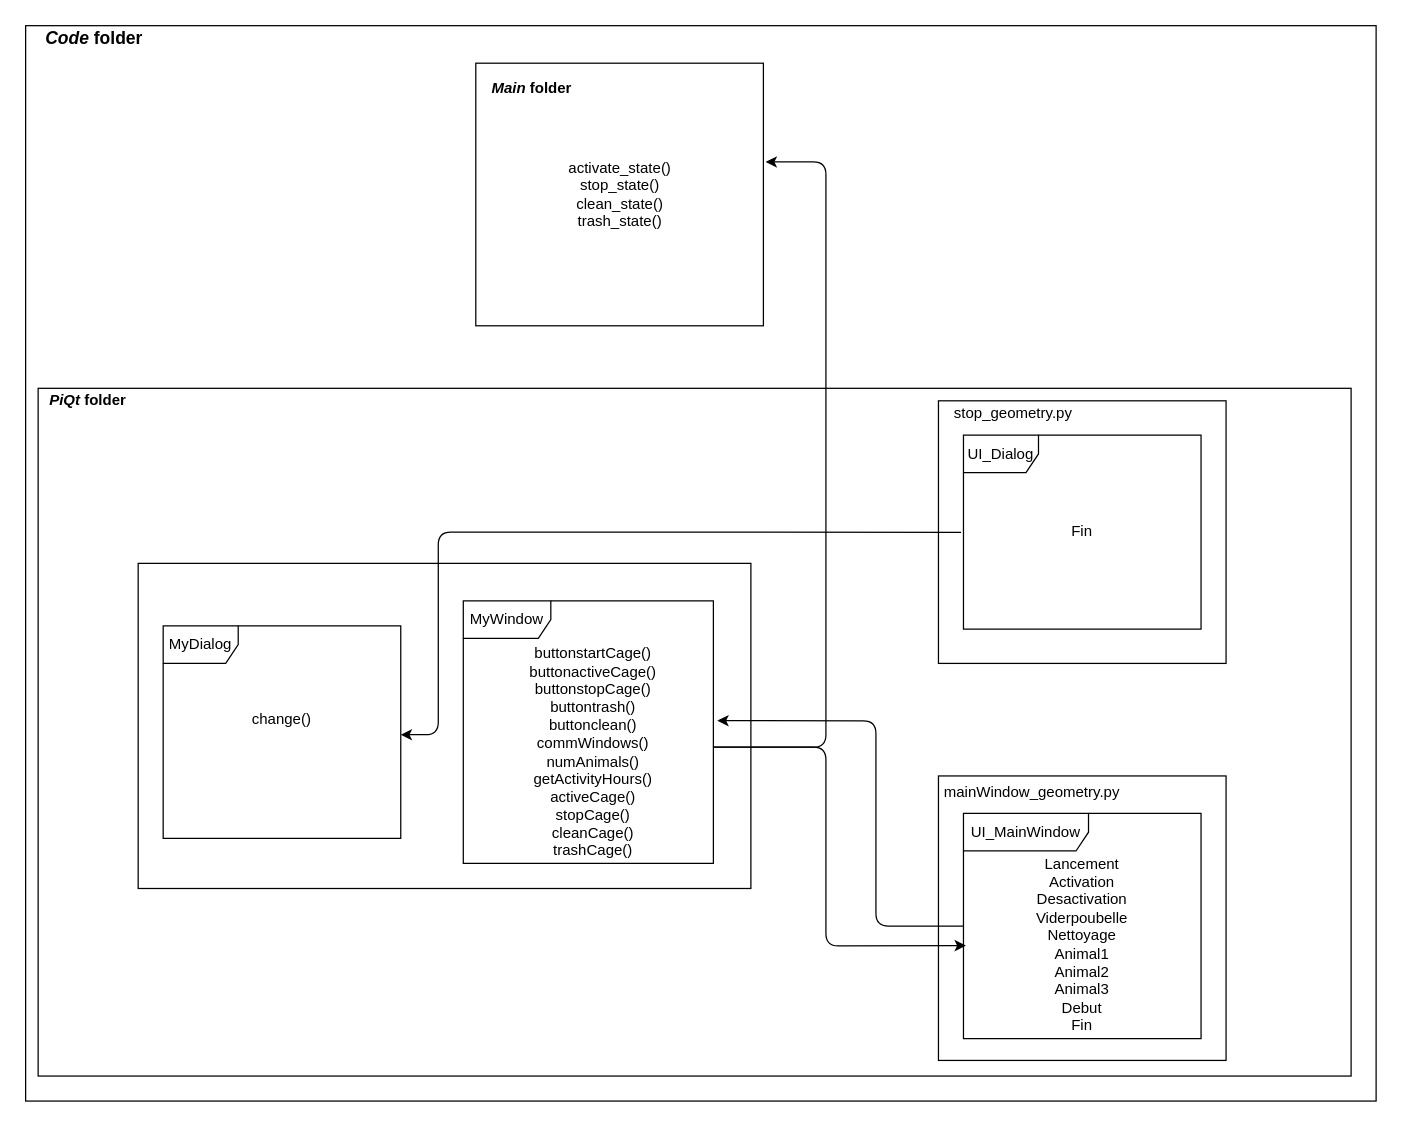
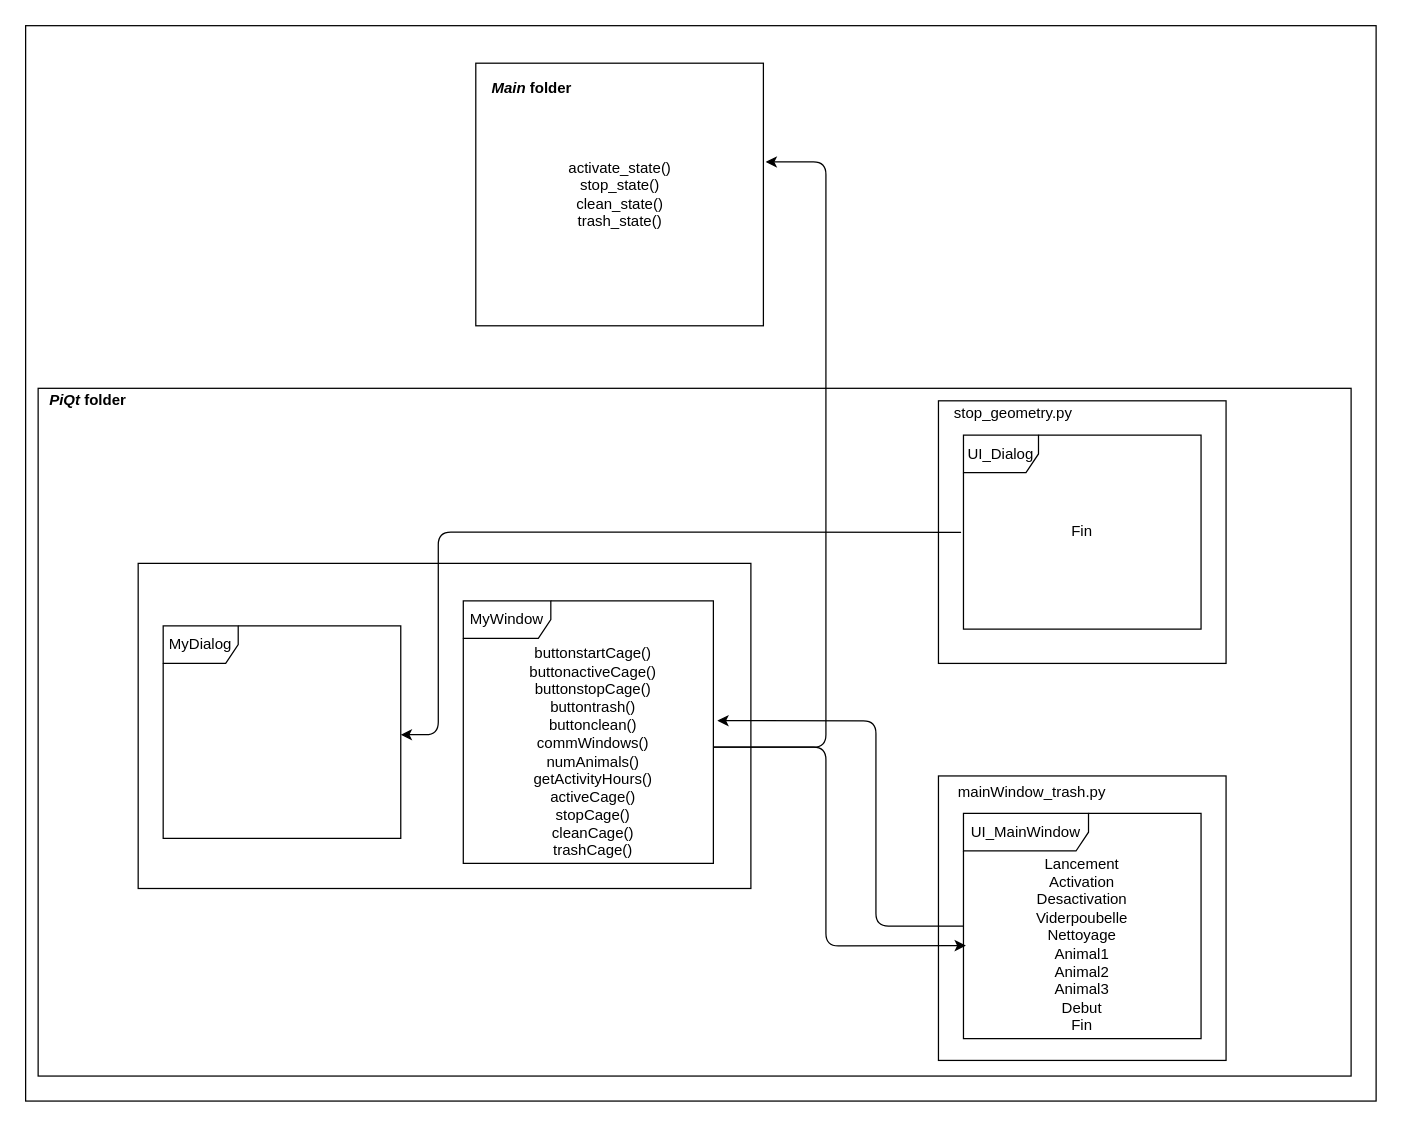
node "Code folder": removed
node "change()": removed
node "mainWindow_geometry.py": label "mainWindow_geometry.py" -> "mainWindow_trash.py"
